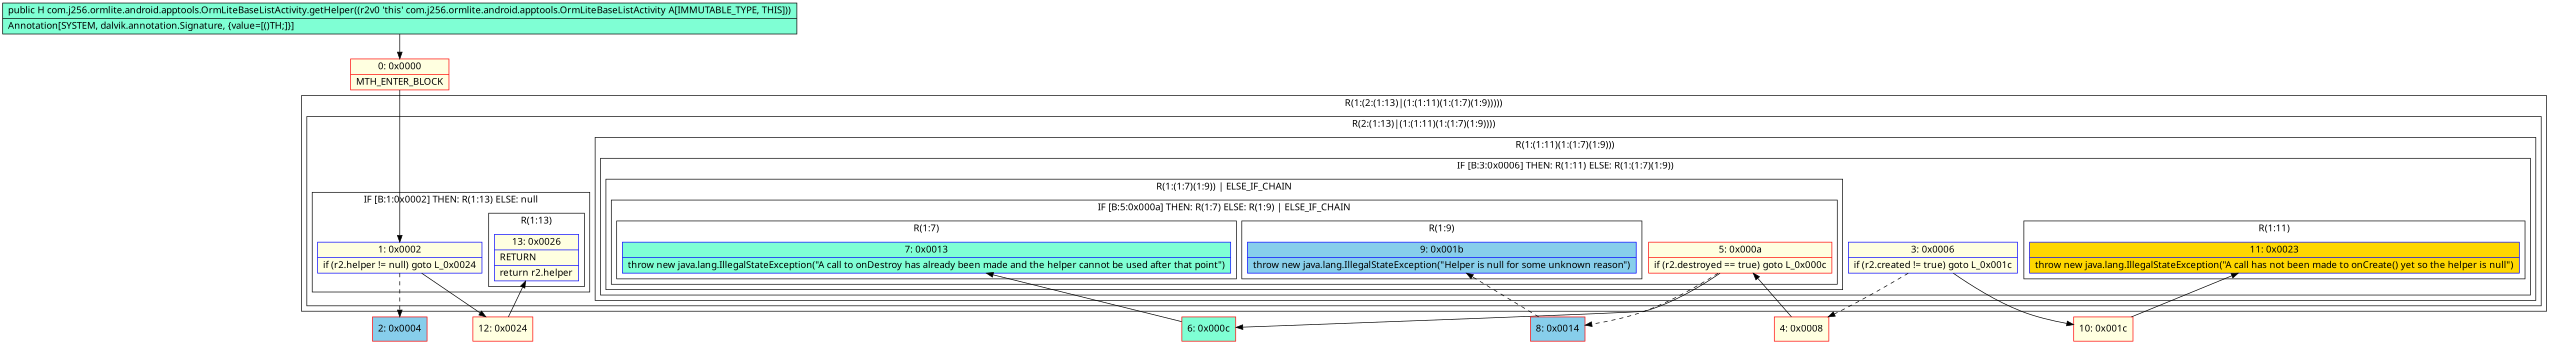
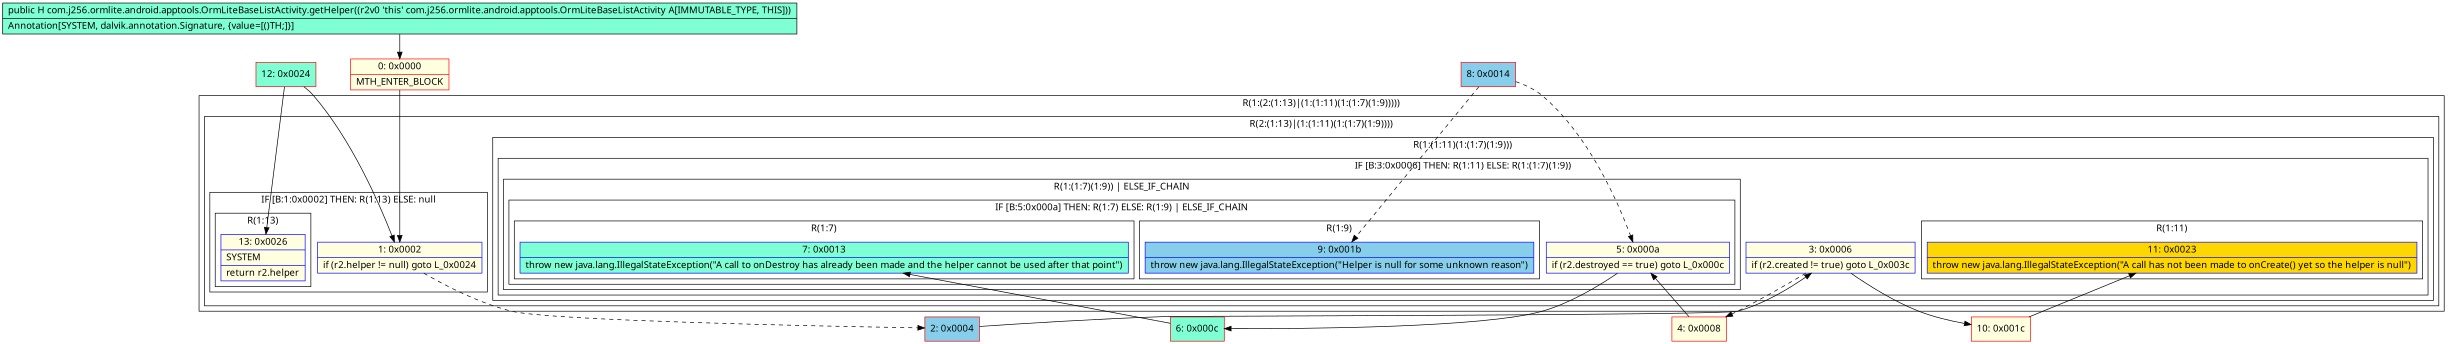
node "13: 0x0026": text "RETURN" -> "SYSTEM"
node "5: 0x000a": color red -> blue
node "3: 0x0006": text "if (r2.created != true) goto L_0x001c" -> "if (r2.created != true) goto L_0x003c"
edge "1: 0x0002" -> "12: 0x0024": reversed
edge "2: 0x0004" -> "3: 0x0006": added
edge "5: 0x000a" -> "8: 0x0014": reversed
node "12: 0x0024": fillcolor lightyellow -> aquamarine
